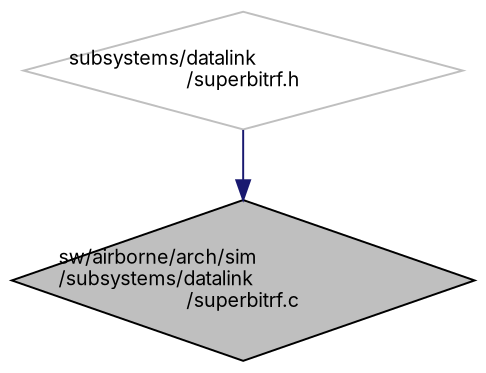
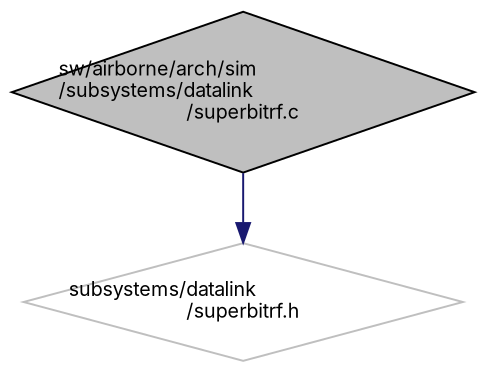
edge "subsystems/datalink /superbitrf.h" -> "sw/airborne/arch/sim /subsystems/datalink /superbitrf.c": reversed
